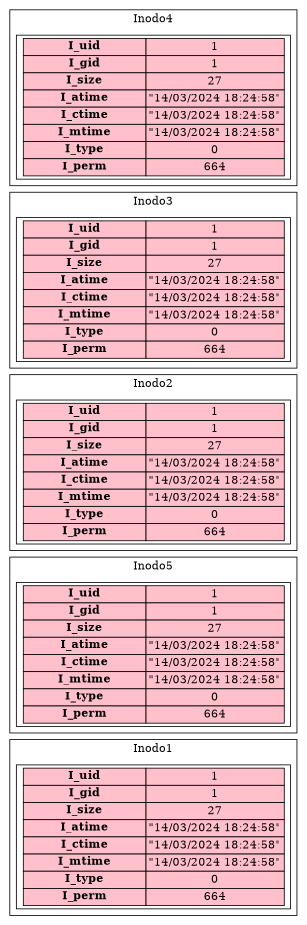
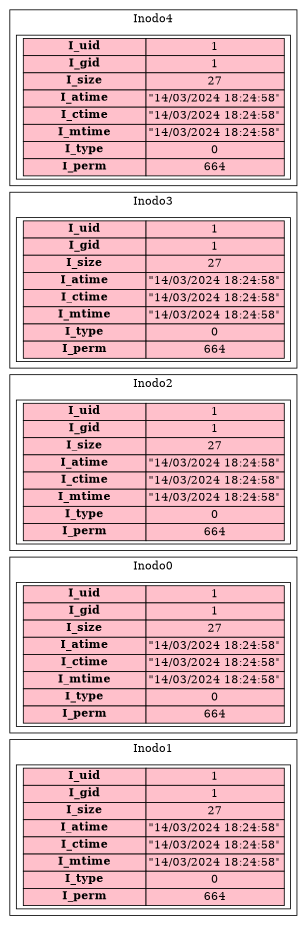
cluster "Inodo5": label "Inodo5" -> "Inodo0"
